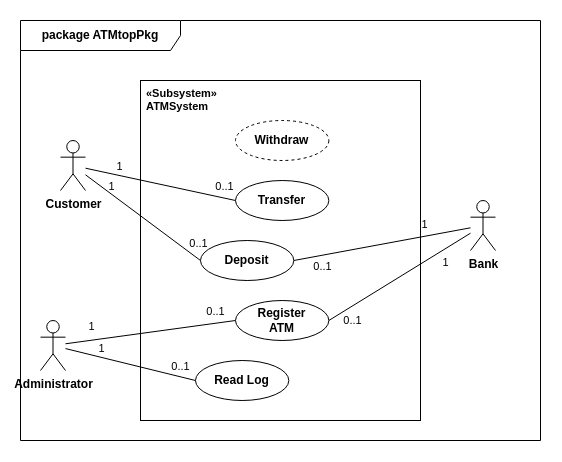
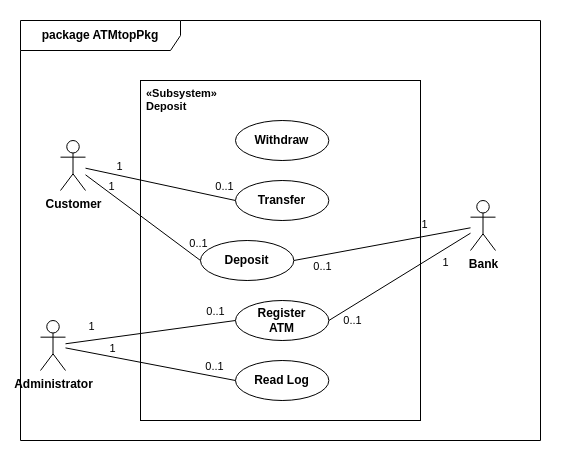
node "«Subsystem» ATMSystem": label "«Subsystem» ATMSystem" -> "«Subsystem» Deposit"
node "Withdraw": style dashed -> solid
node "Read Log": moved (242, 381) -> (282, 381)
